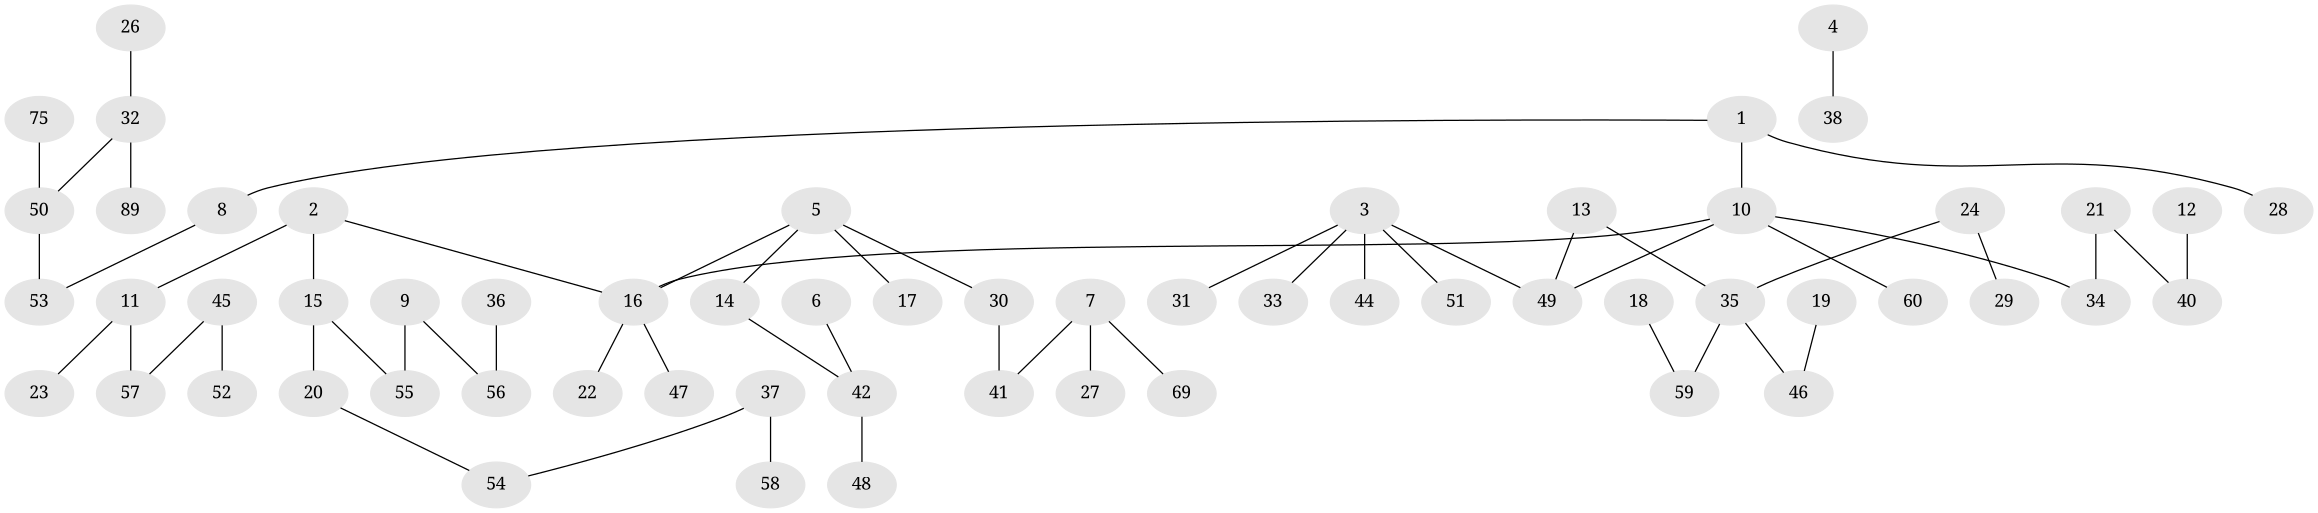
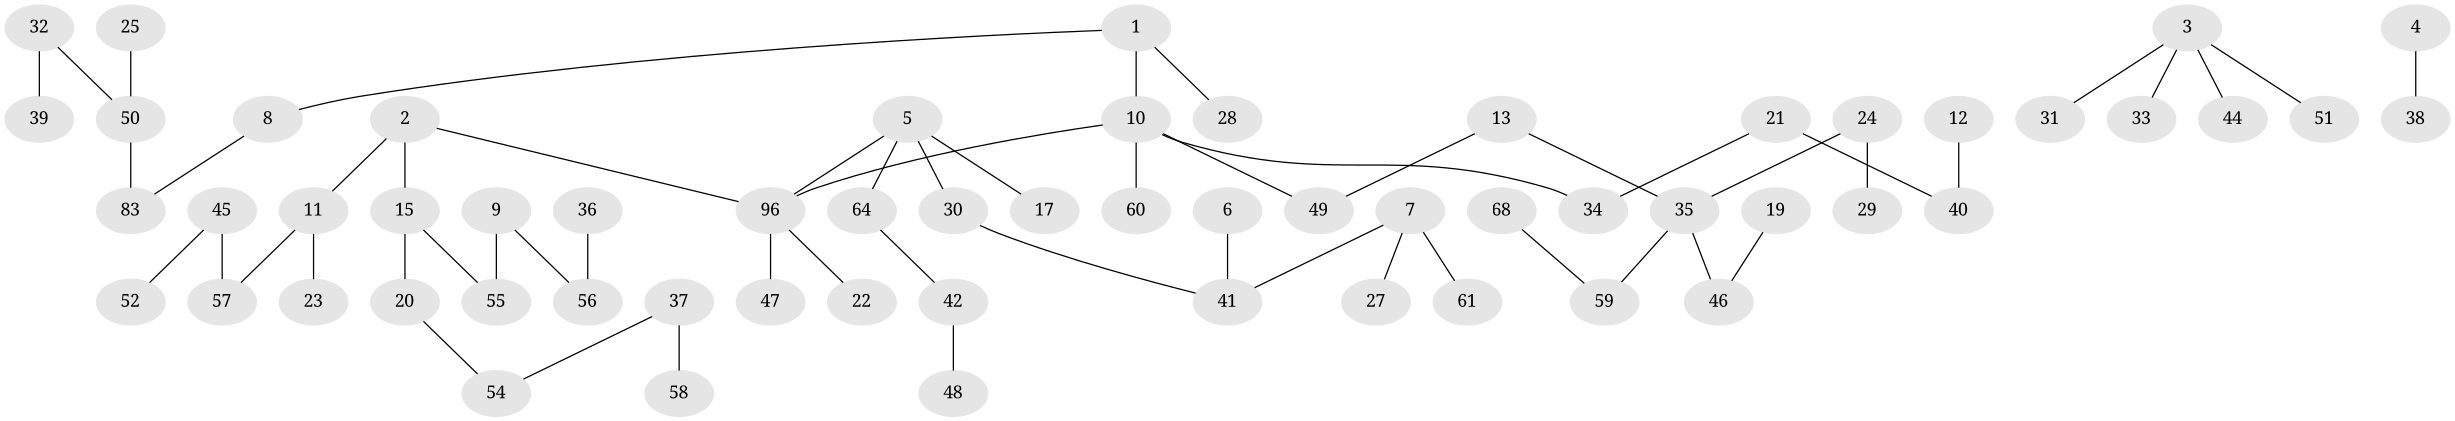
node "26": removed
node "75": label "75" -> "25"
node "89": label "89" -> "39"
edge "3" -- "49": removed
node "53": label "53" -> "83"
node "16": label "16" -> "96"
node "14": label "14" -> "64"
node "18": label "18" -> "68"
edge "6" -- "42": now "6" -- "41"
node "69": label "69" -> "61"
